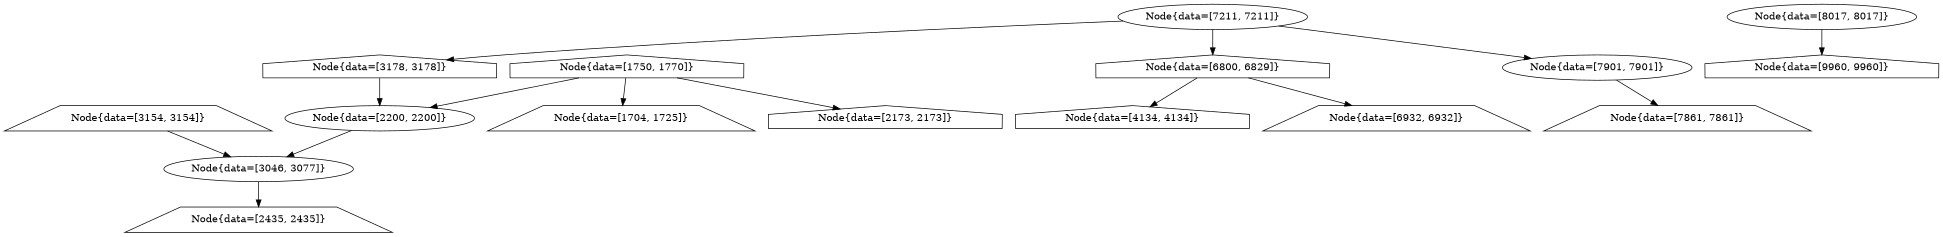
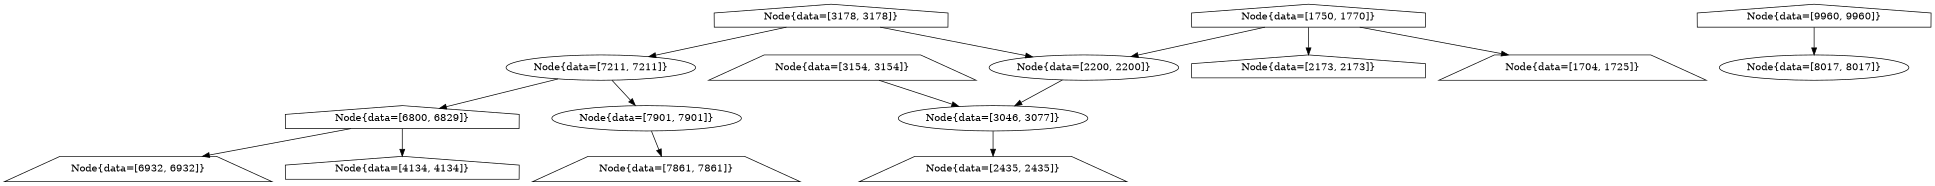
edge "Node{data=[7211, 7211]}" -> "Node{data=[3178, 3178]}": reversed
edge "Node{data=[8017, 8017]}" -> "Node{data=[9960, 9960]}": reversed
